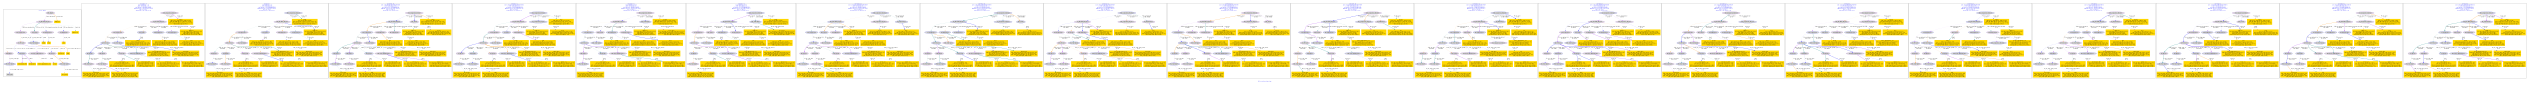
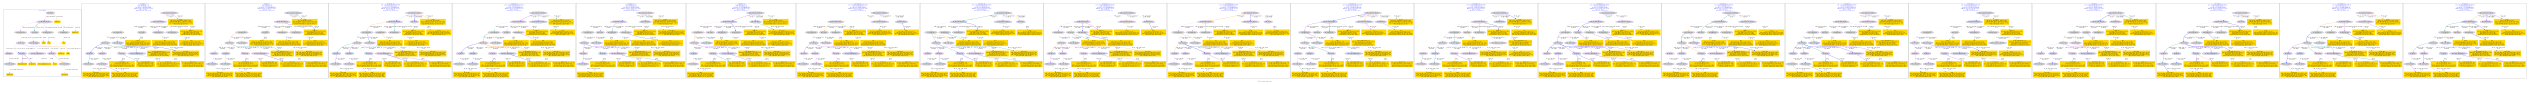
node "death_date": fillcolor lightgray -> gold
